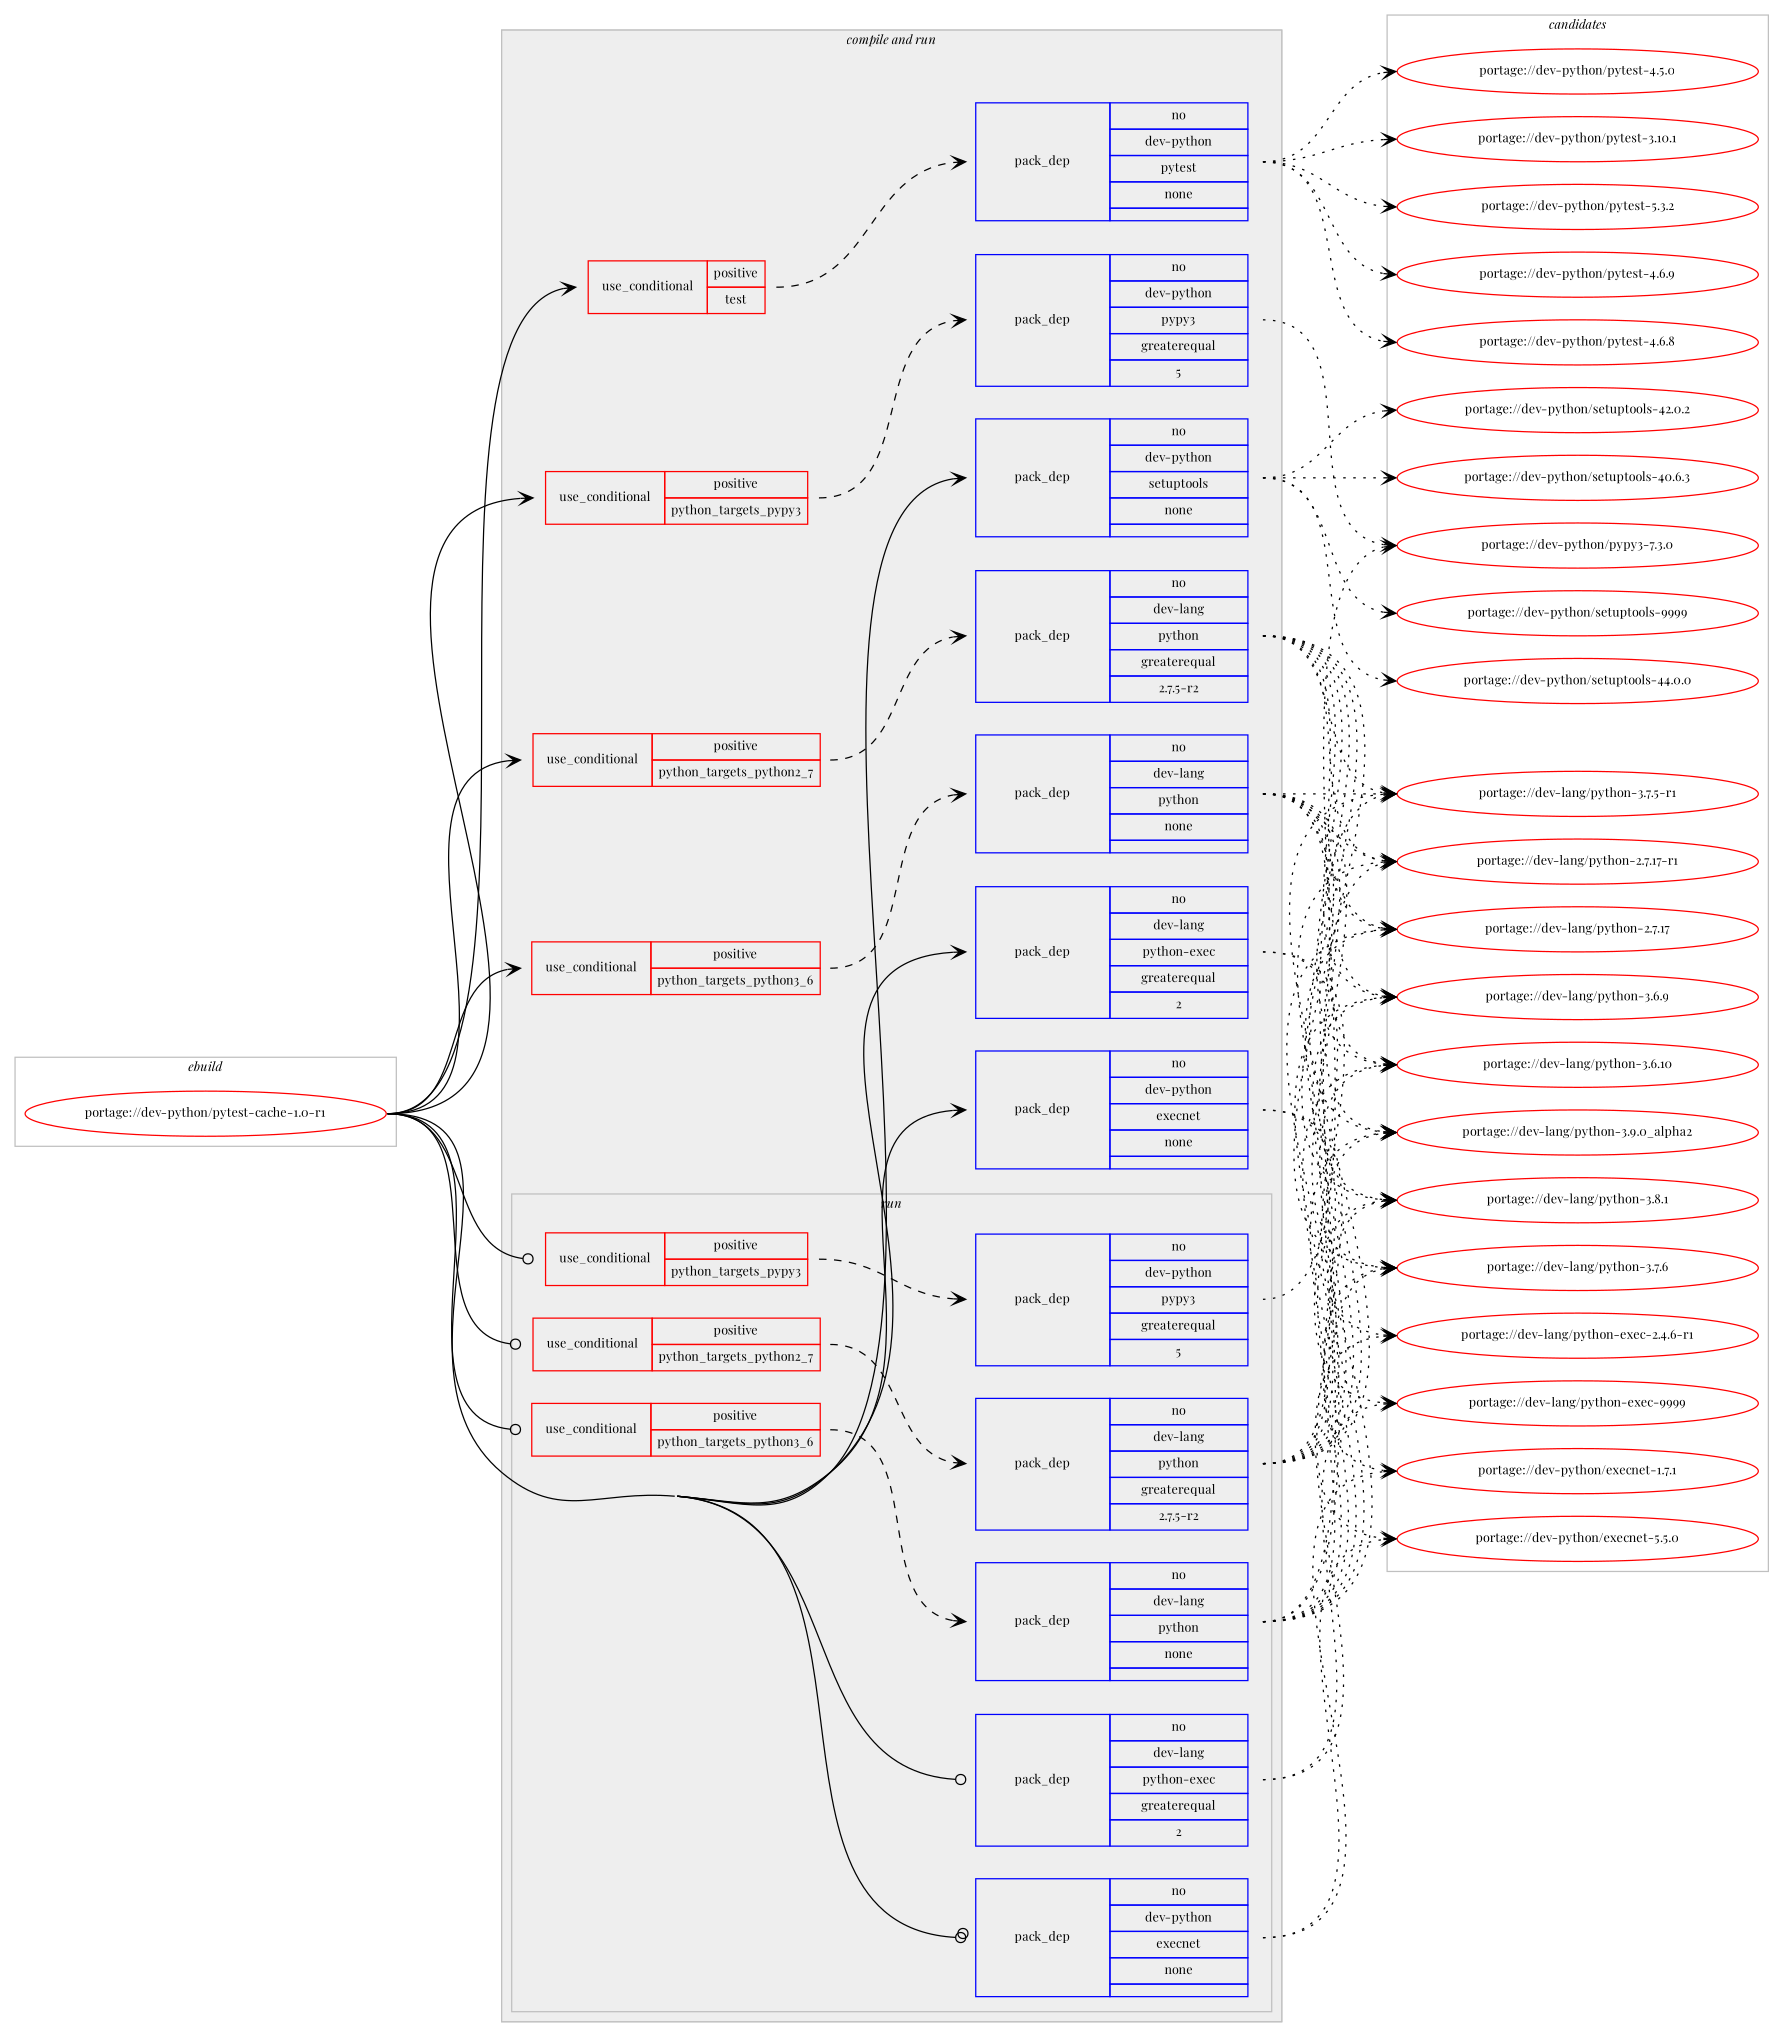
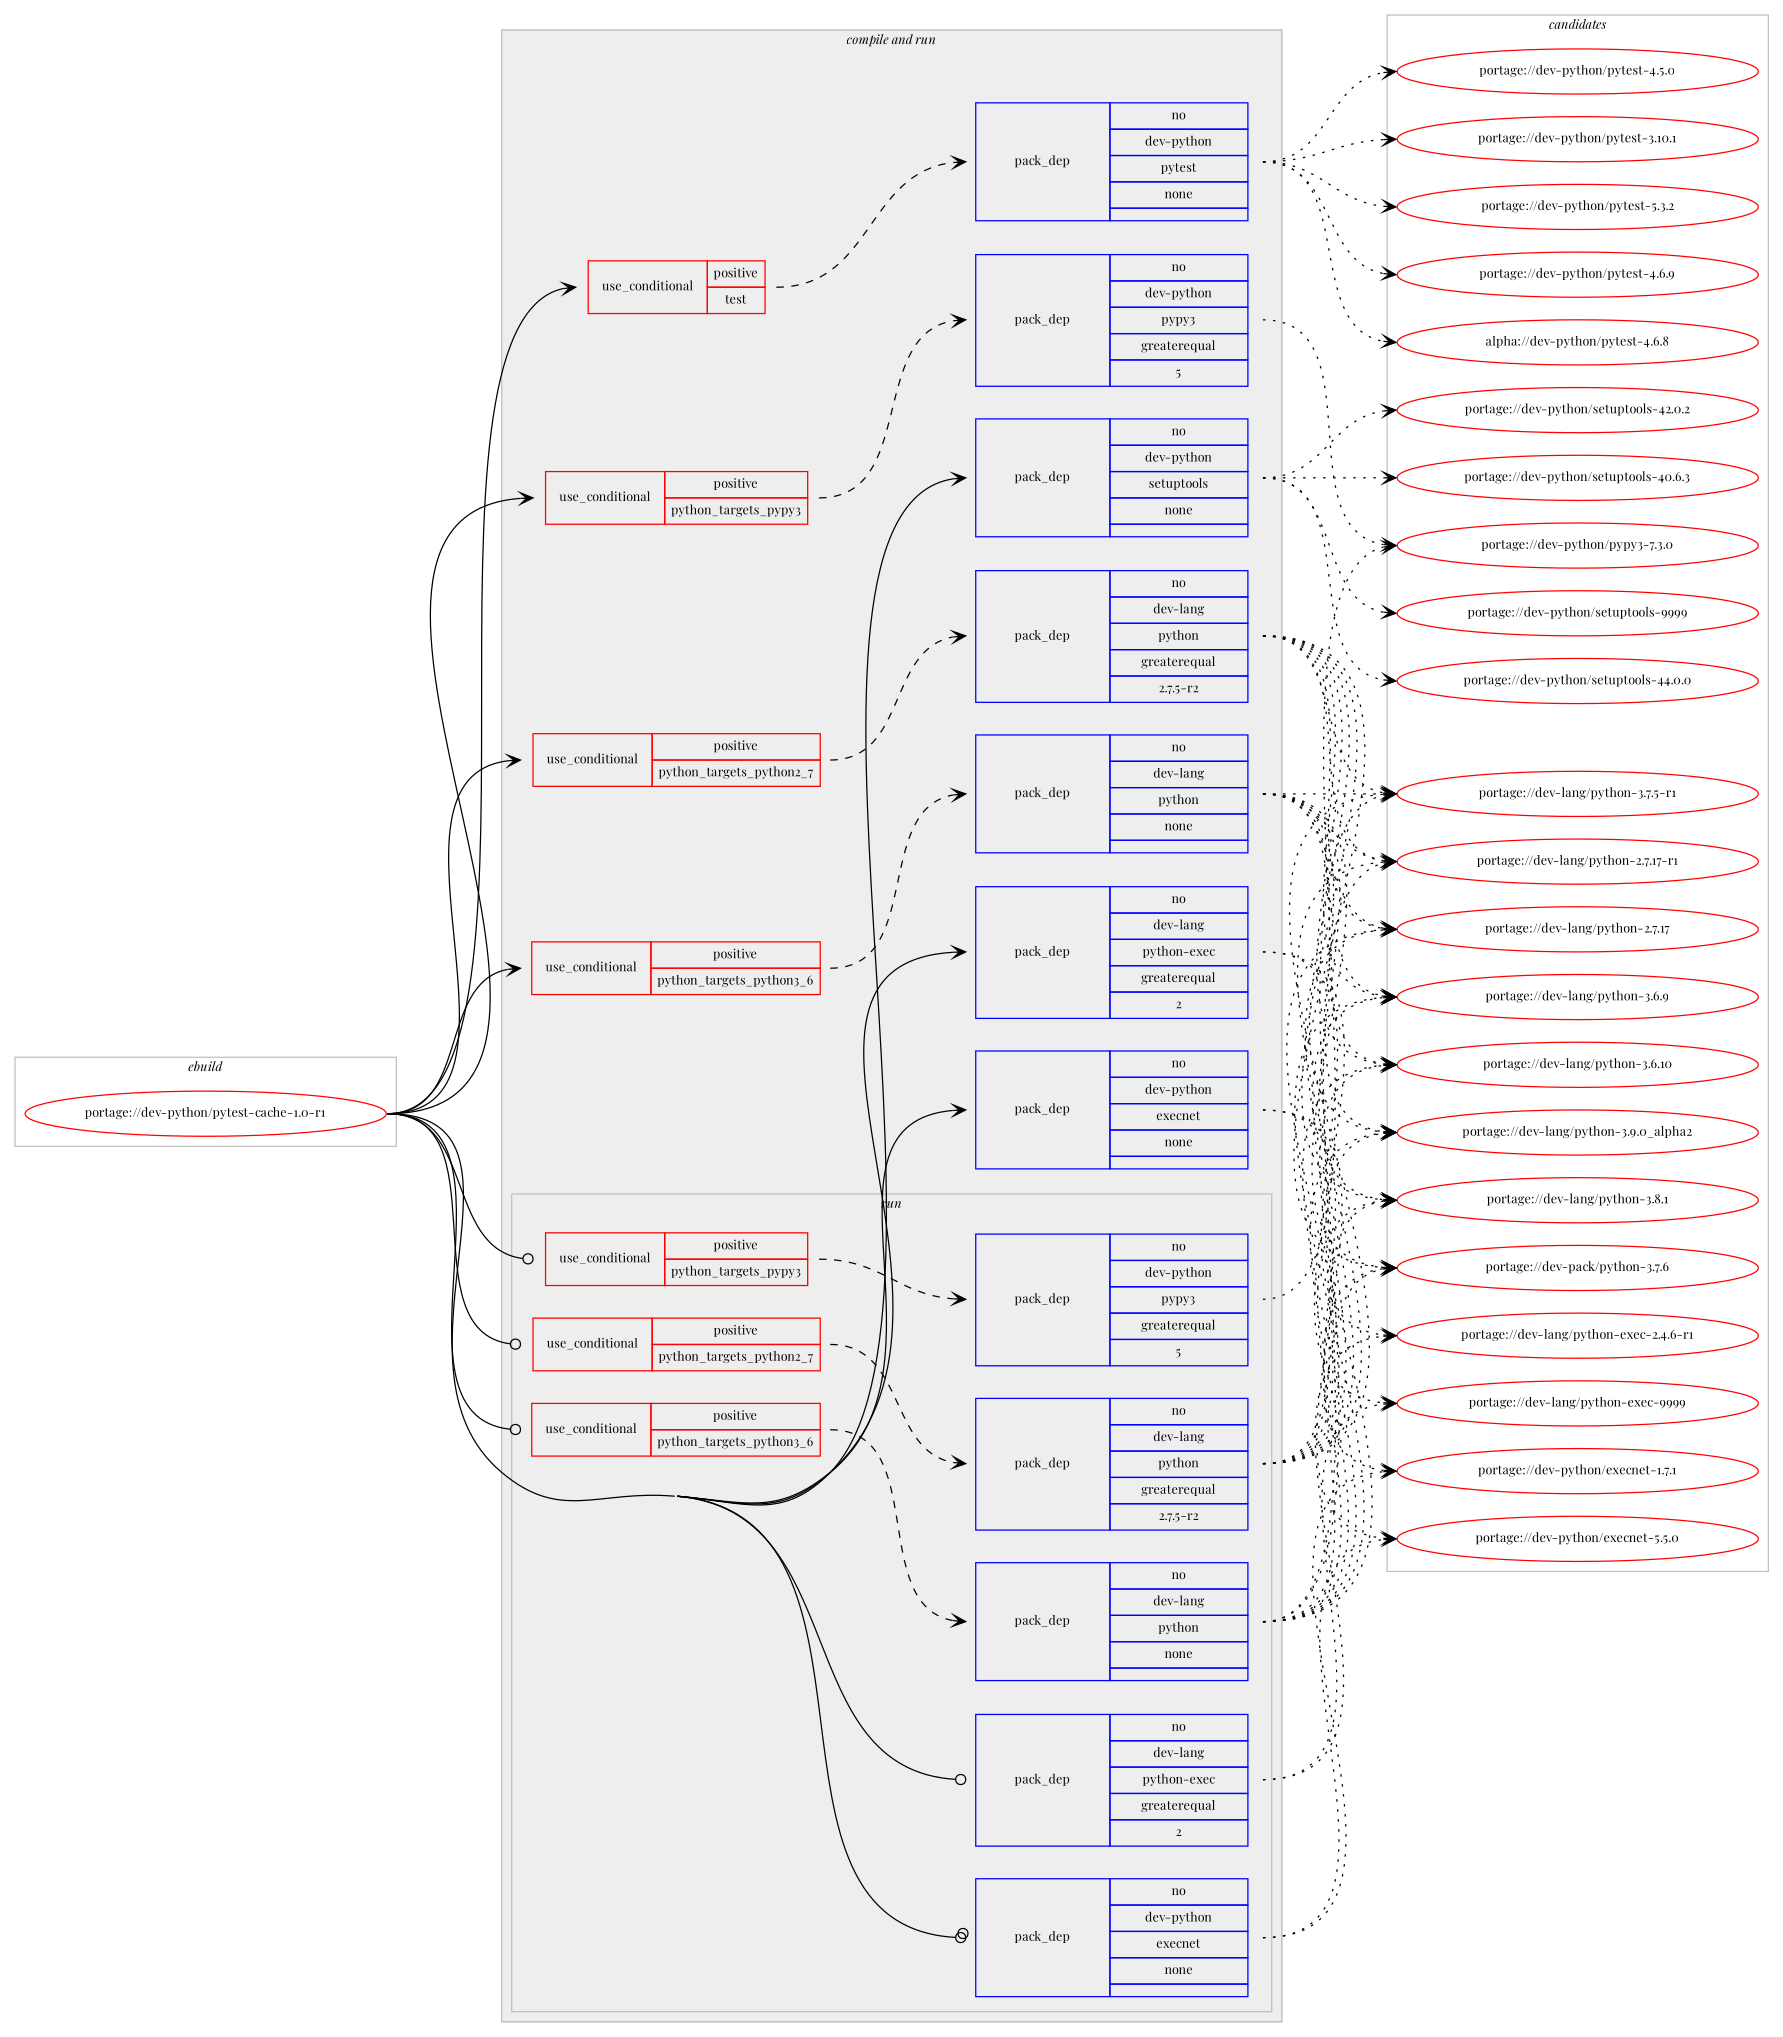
node "portage://dev-python/pytest-4.6.8": label "portage://dev-python/pytest-4.6.8" -> "alpha://dev-python/pytest-4.6.8"
node "portage://dev-lang/python-3.7.6": label "portage://dev-lang/python-3.7.6" -> "portage://dev-pack/python-3.7.6"
